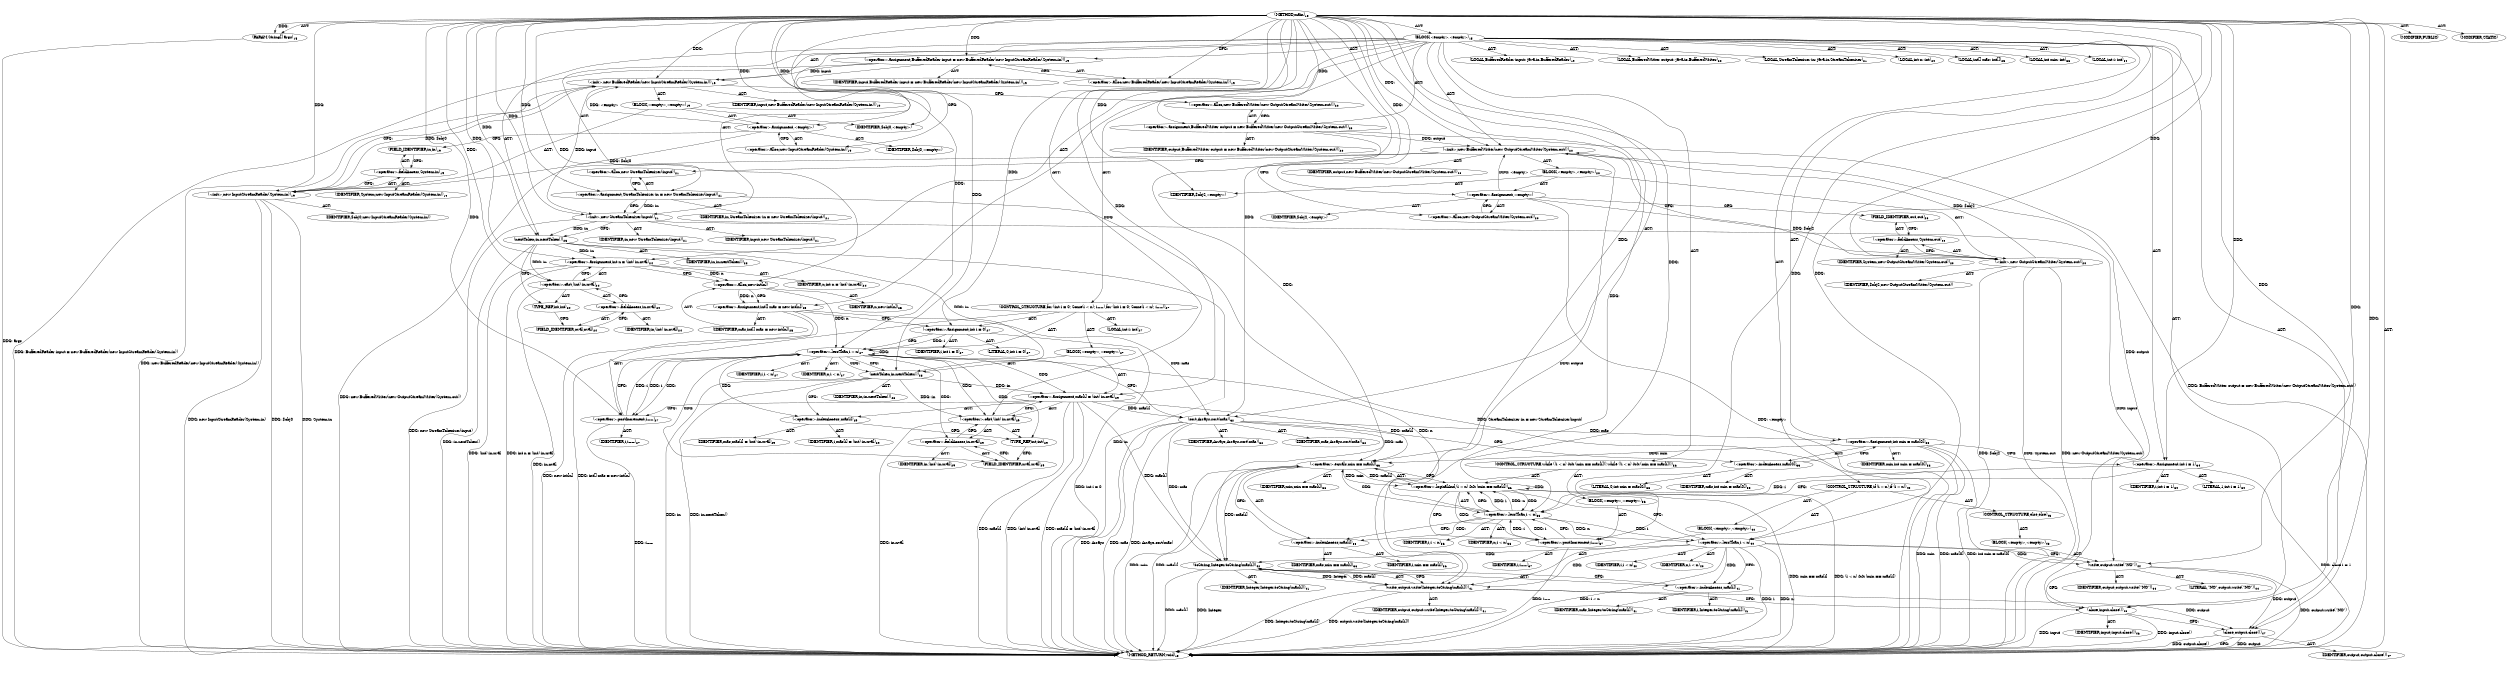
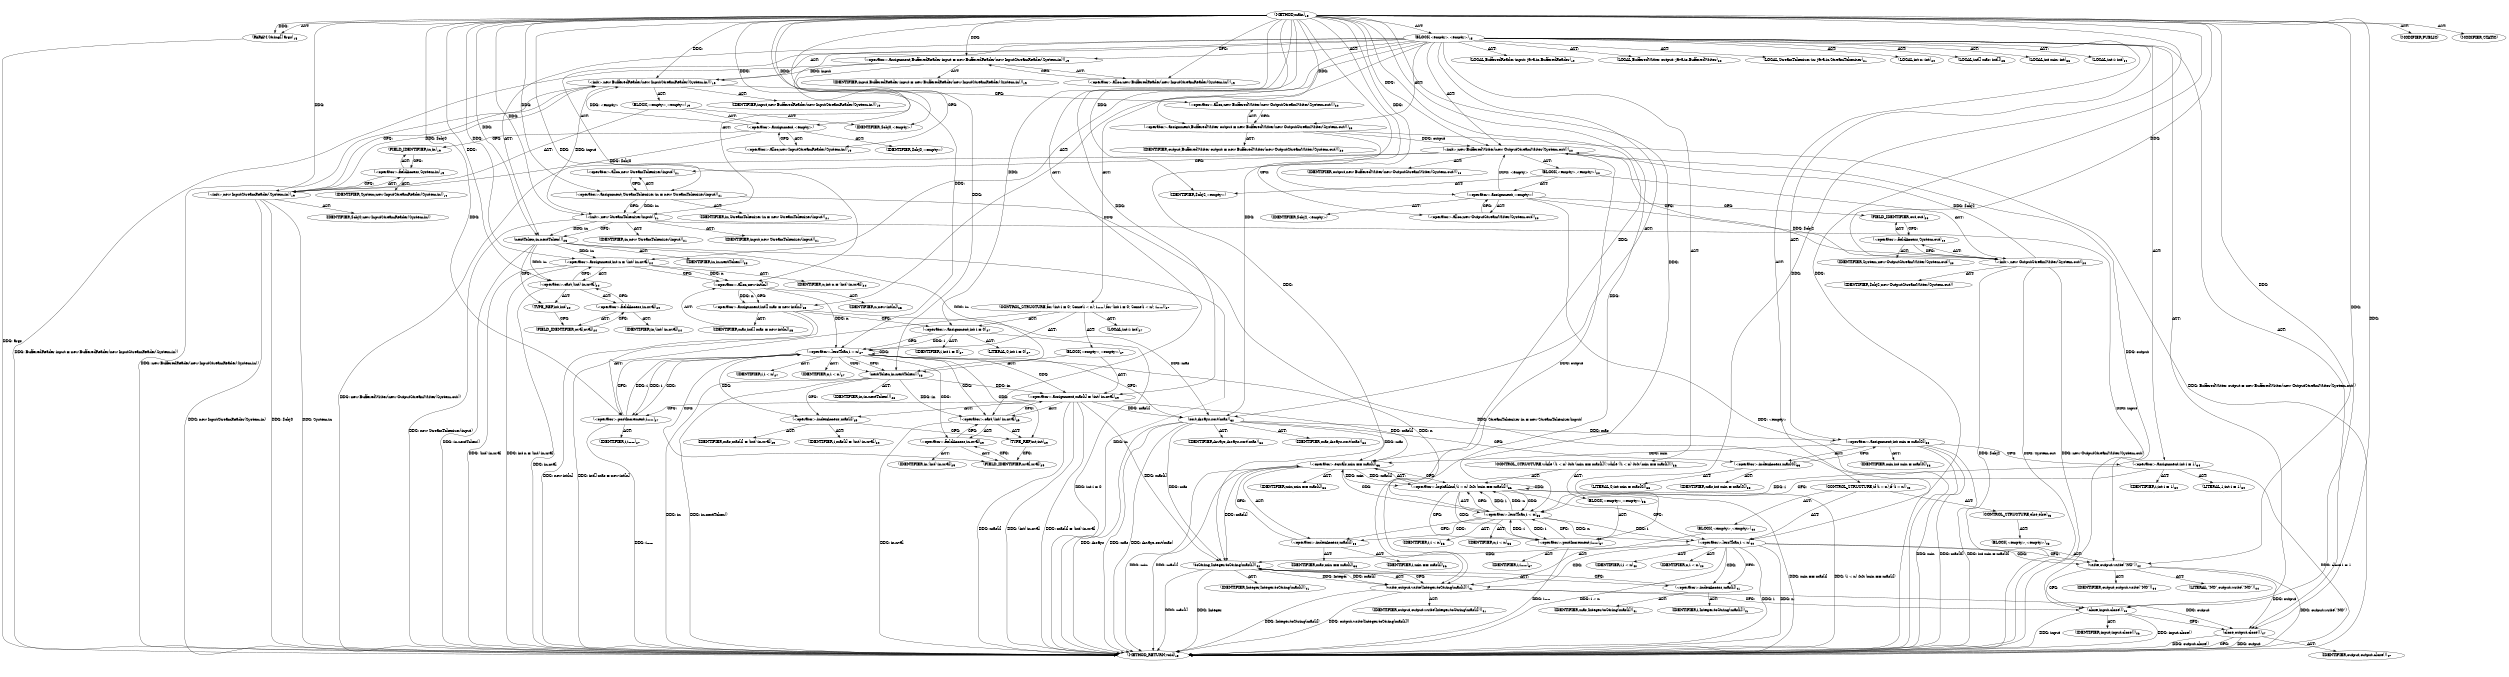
edge "(METHOD,main)" -> "(<operator>.assignment,int i = 1)": removed, label "DDG:"
edge "(METHOD,main)" -> "(METHOD_RETURN,void)": removed, label "AST:"
